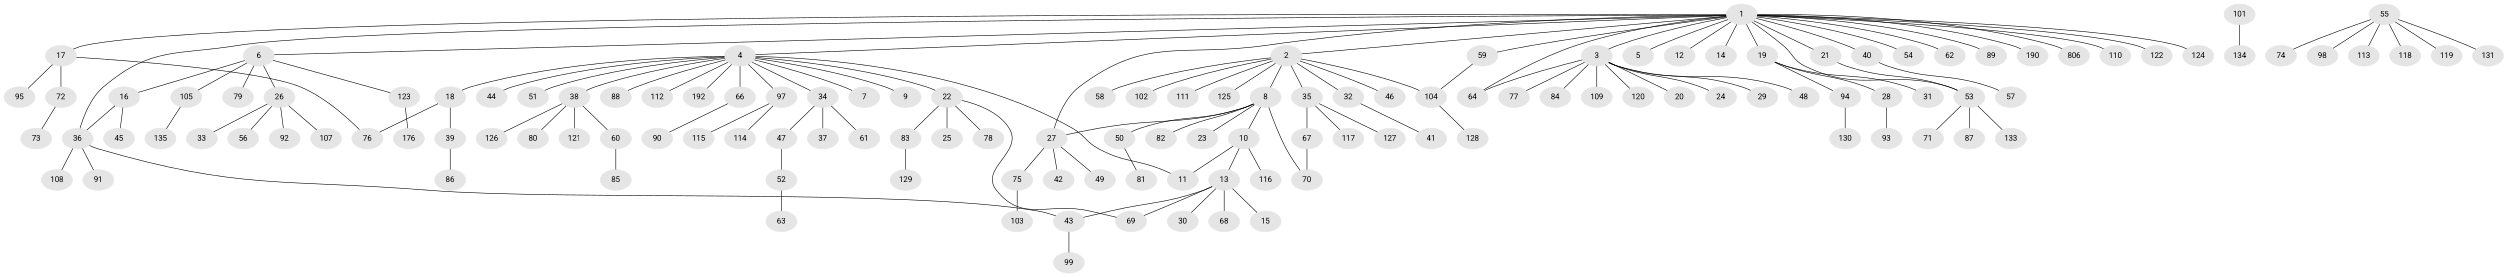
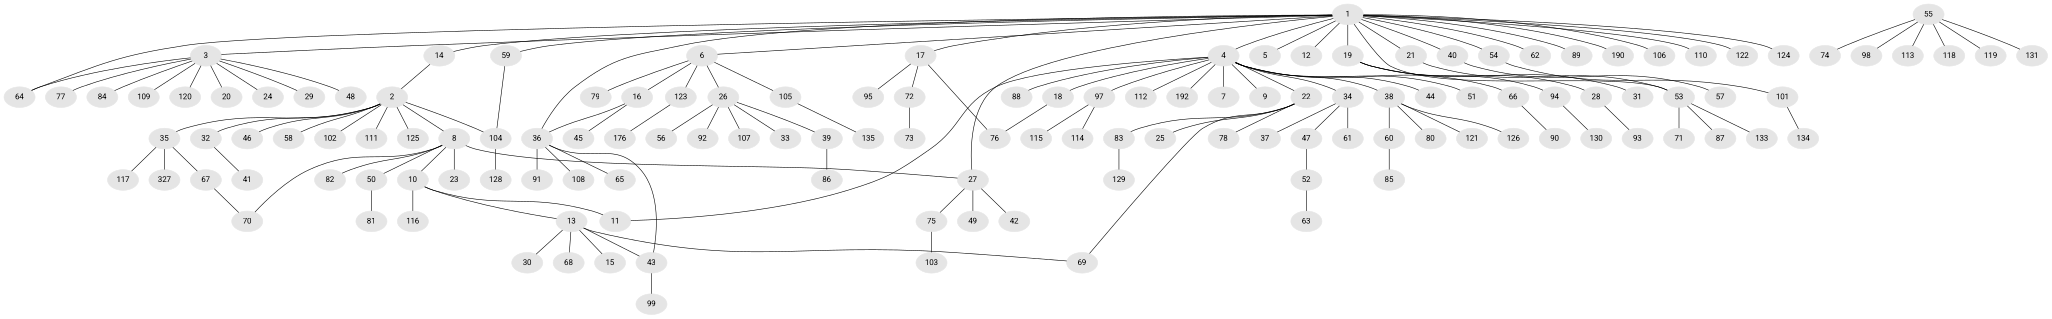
edge "1" -- "2": now "14" -- "2"
node "806": label "806" -> "106"
edge "54" -- "101": added
edge "18" -- "39": now "26" -- "39"
node "127": label "127" -> "327"
node "65": added
